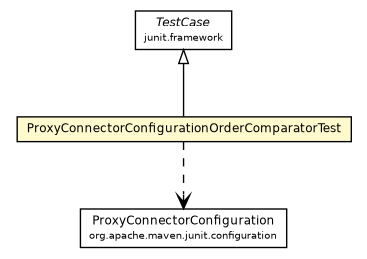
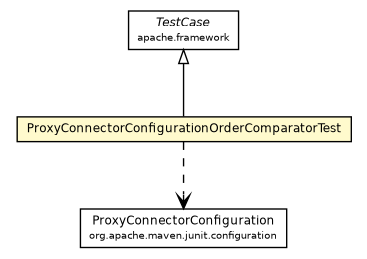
node "TestCase": text "junit.framework" -> "apache.framework"
